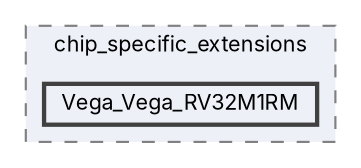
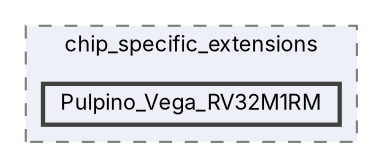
node "Vega_Vega_RV32M1RM": label "Vega_Vega_RV32M1RM" -> "Pulpino_Vega_RV32M1RM"
